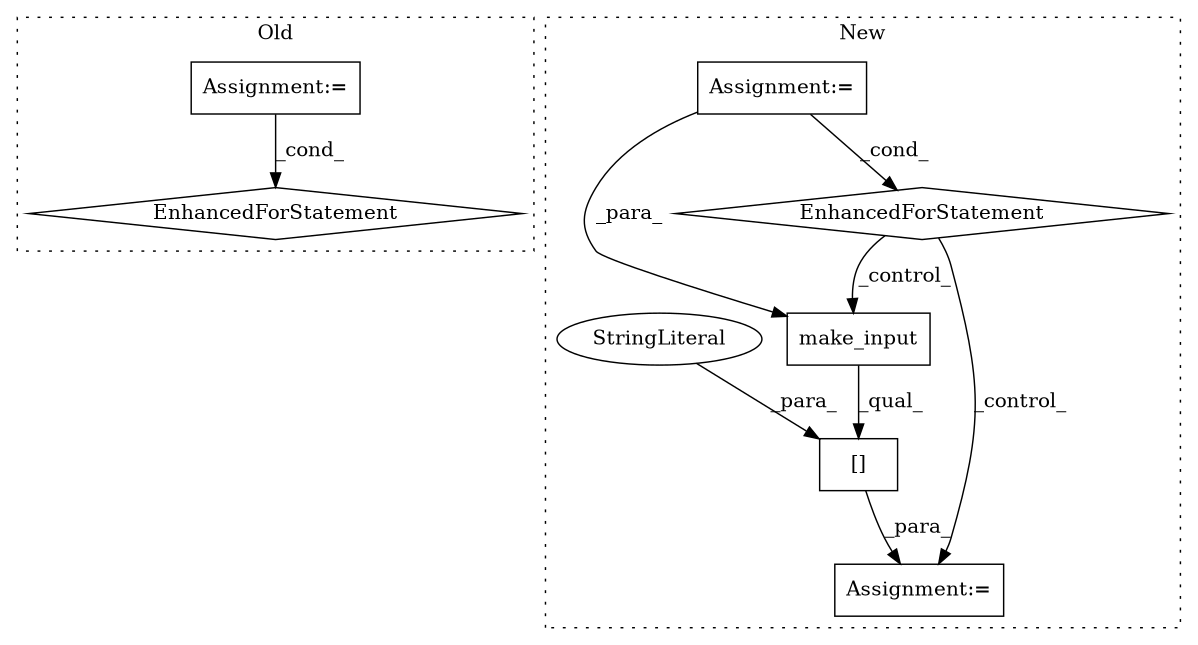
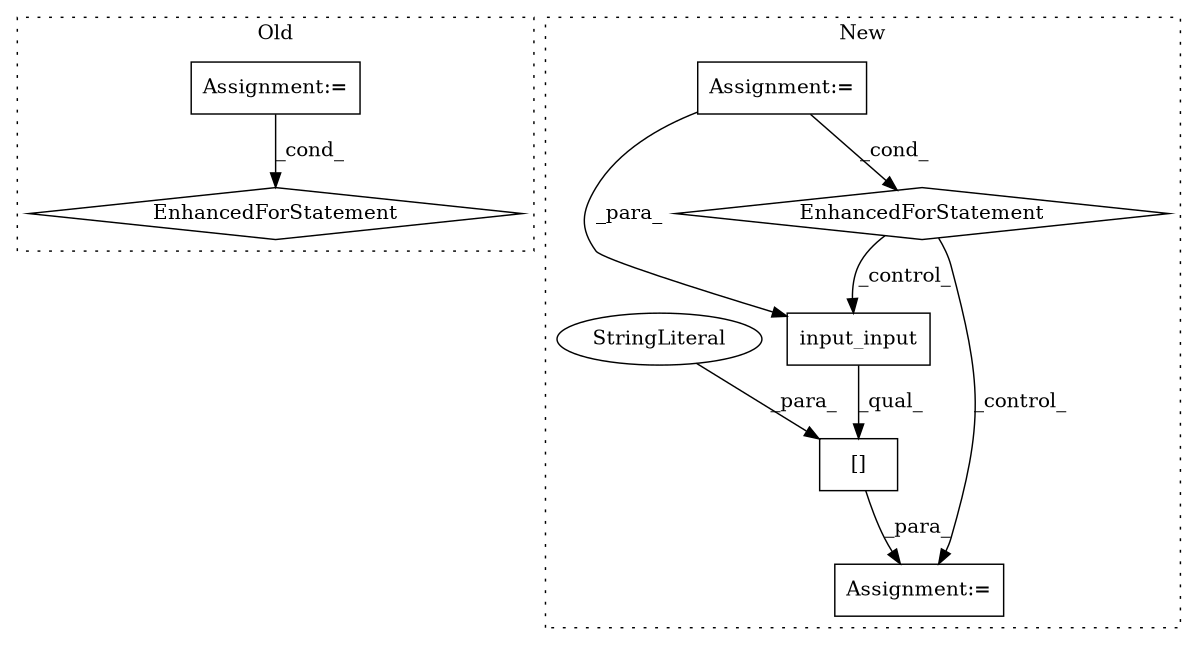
node "make_input": label "make_input" -> "input_input"
